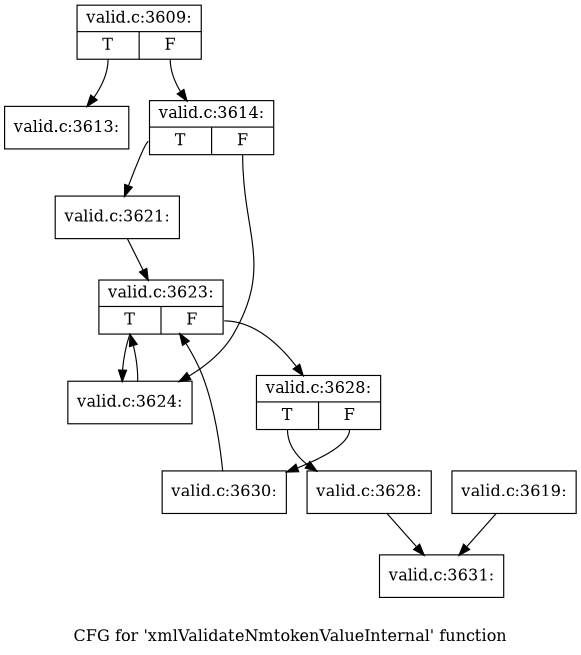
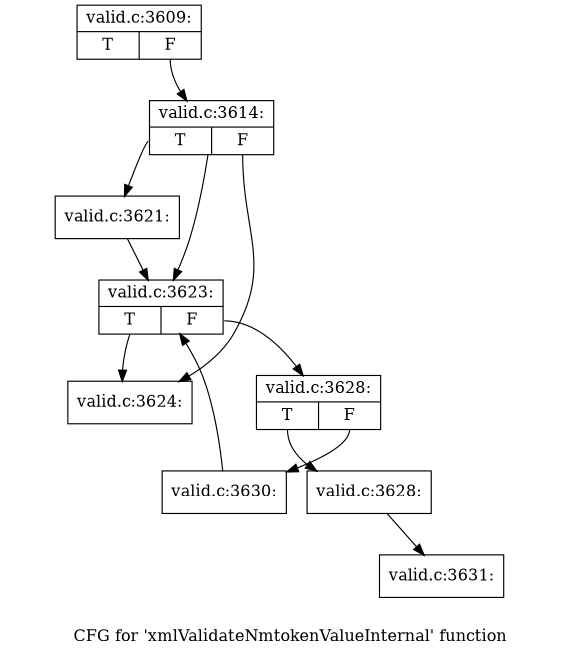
node "valid.c:3613:": removed
edge "valid.c:3624:" -> "valid.c:3623:": now "valid.c:3614:" -> "valid.c:3623:"
node "valid.c:3619:": removed
